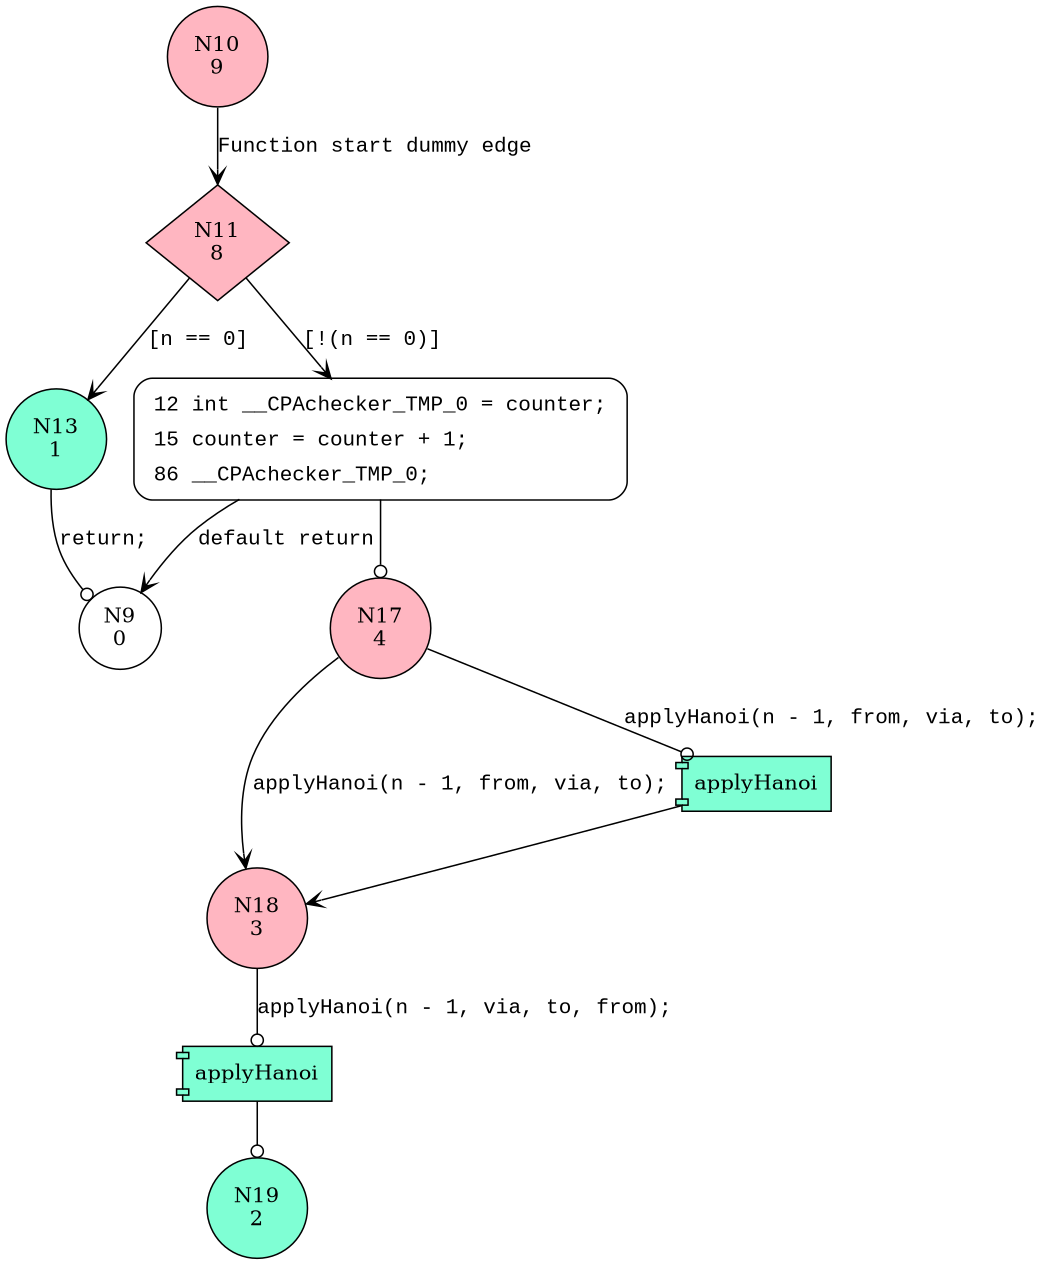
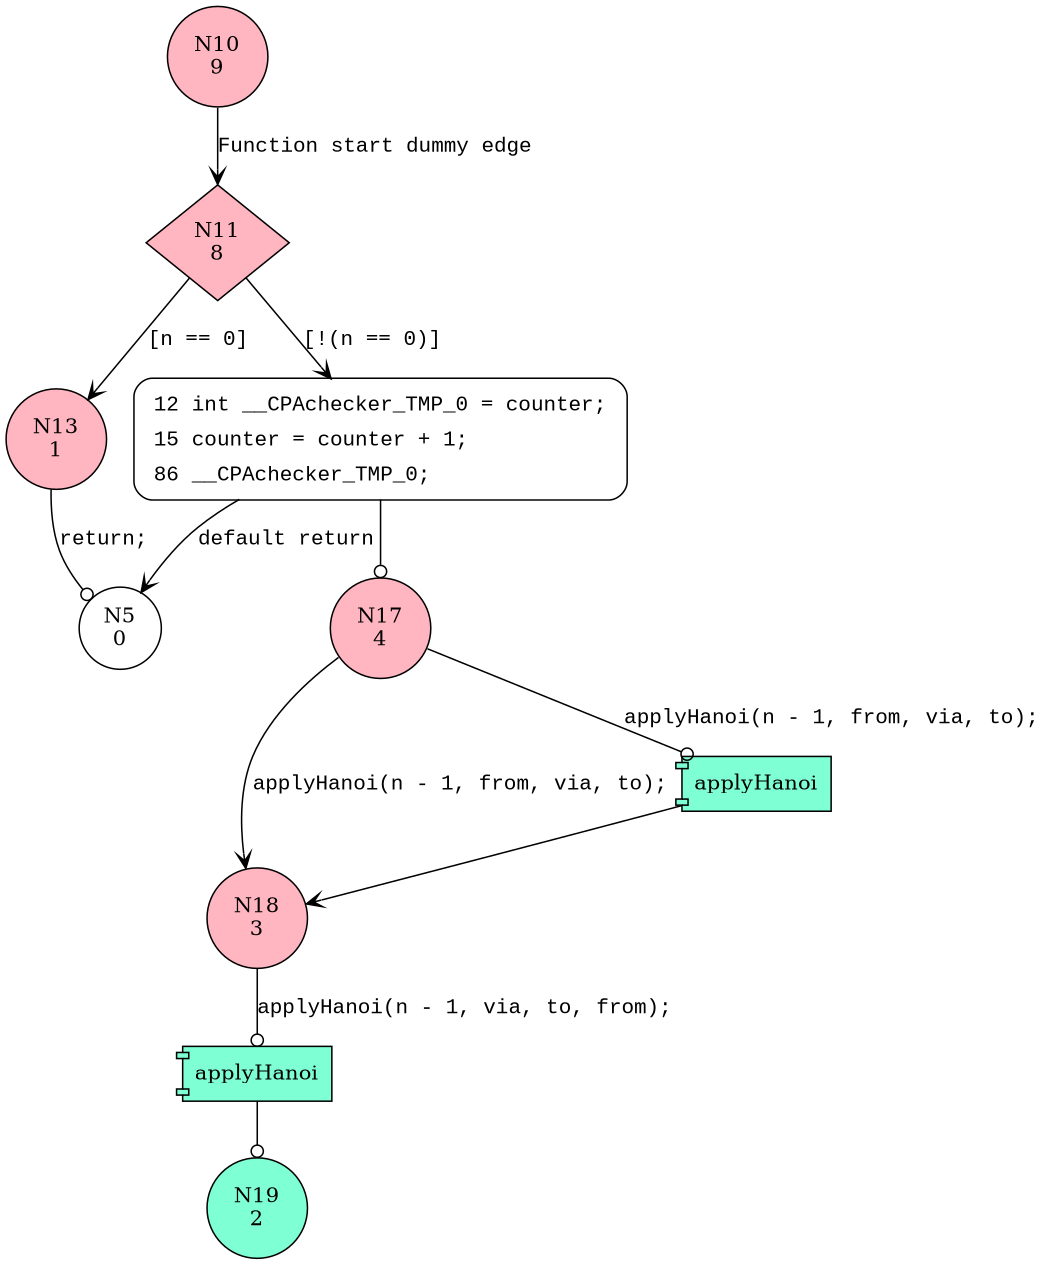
node "N13 1": fillcolor aquamarine -> lightpink
node "N9 0": label "N9 0" -> "N5 0"
